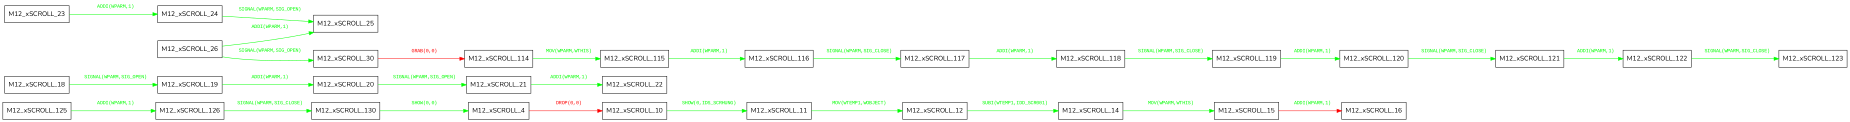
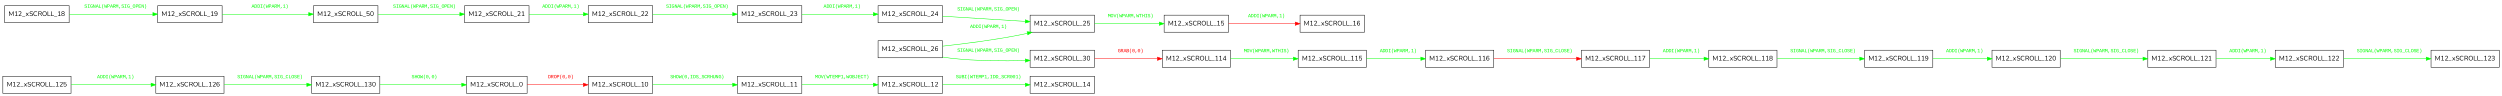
edge "M12_xSCROLL_22" -> "M12_xSCROLL_23": added, label "SIGNAL(WPARM,SIG_OPEN)"
edge "M12_xSCROLL_116" -> "M12_xSCROLL_117": color green -> red
node "M12_xSCROLL_20": label "M12_xSCROLL_20" -> "M12_xSCROLL_50"
node "M12_xSCROLL_4": label "M12_xSCROLL_4" -> "M12_xSCROLL_0"
edge "M12_xSCROLL_14" -> "M12_xSCROLL_15": now "M12_xSCROLL_25" -> "M12_xSCROLL_15"
